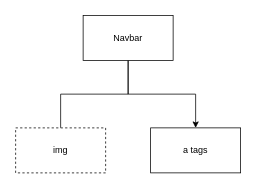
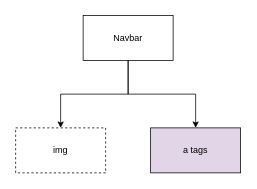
edge "Navbar" -- "img": arrowhead none -> classic
node "a tags": fillcolor #ffffff -> #e1d5e7
